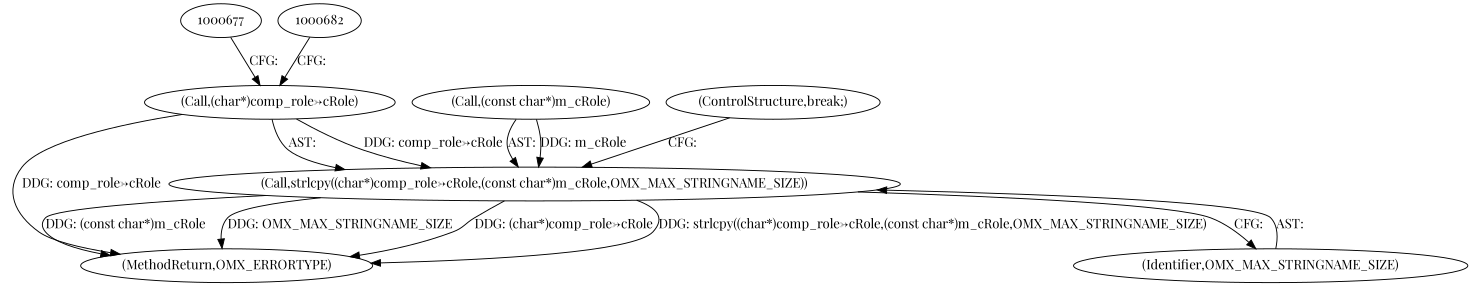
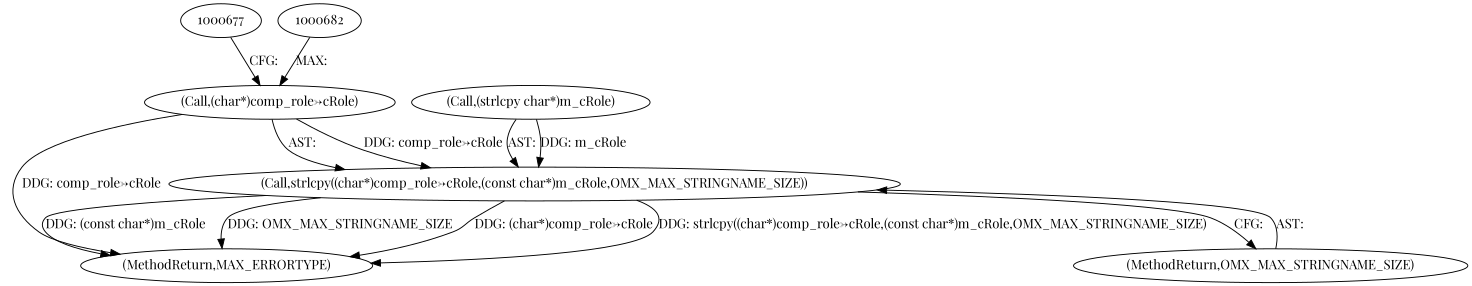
edge "1000682" -> "(Call,(char*)comp_role->cRole)": label "CFG: " -> "MAX: "
node "(Call,(const char*)m_cRole)": label "(Call,(const char*)m_cRole)" -> "(Call,(strlcpy char*)m_cRole)"
node "(ControlStructure,break;)": removed
node "(MethodReturn,OMX_ERRORTYPE)": label "(MethodReturn,OMX_ERRORTYPE)" -> "(MethodReturn,MAX_ERRORTYPE)"
node "(Identifier,OMX_MAX_STRINGNAME_SIZE)": label "(Identifier,OMX_MAX_STRINGNAME_SIZE)" -> "(MethodReturn,OMX_MAX_STRINGNAME_SIZE)"
